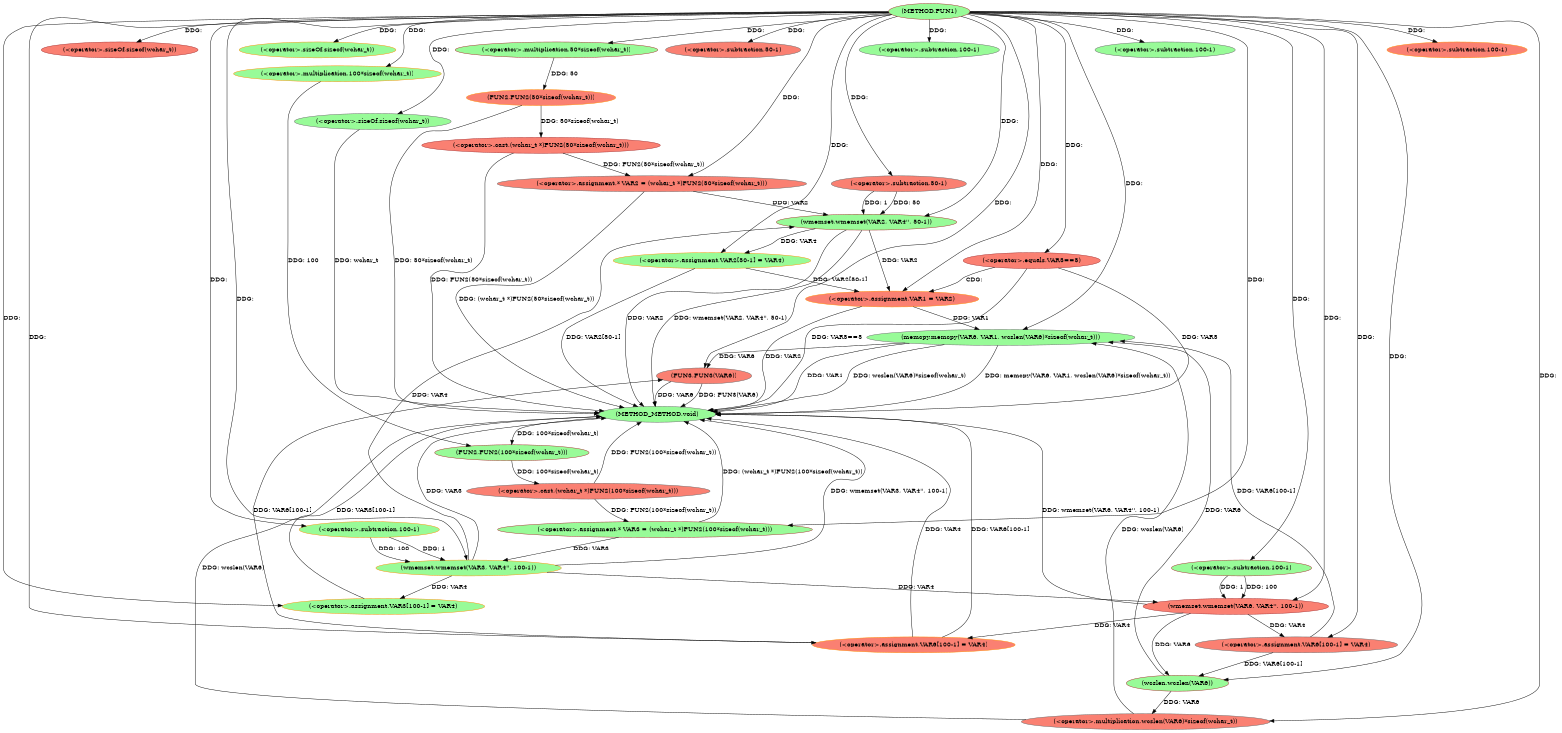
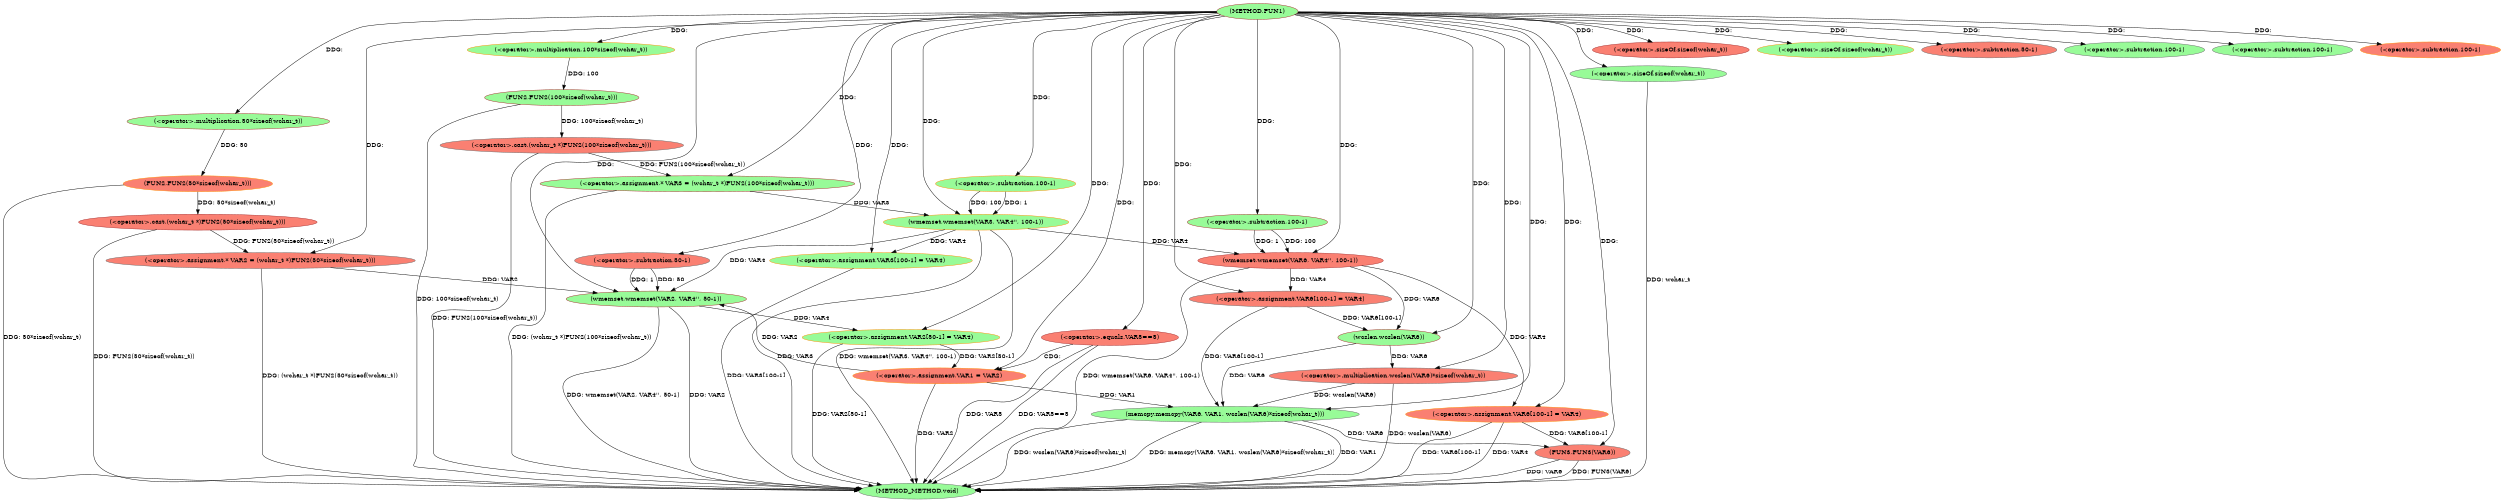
edge "(wmemset,wmemset(VAR2, VAR4'', 50-1))" -> "(<operator>.assignment,VAR1 = VAR2)": reversed
edge "(METHOD_METHOD,void)" -> "(FUN2,FUN2(100*sizeof(wchar_t)))": reversed
